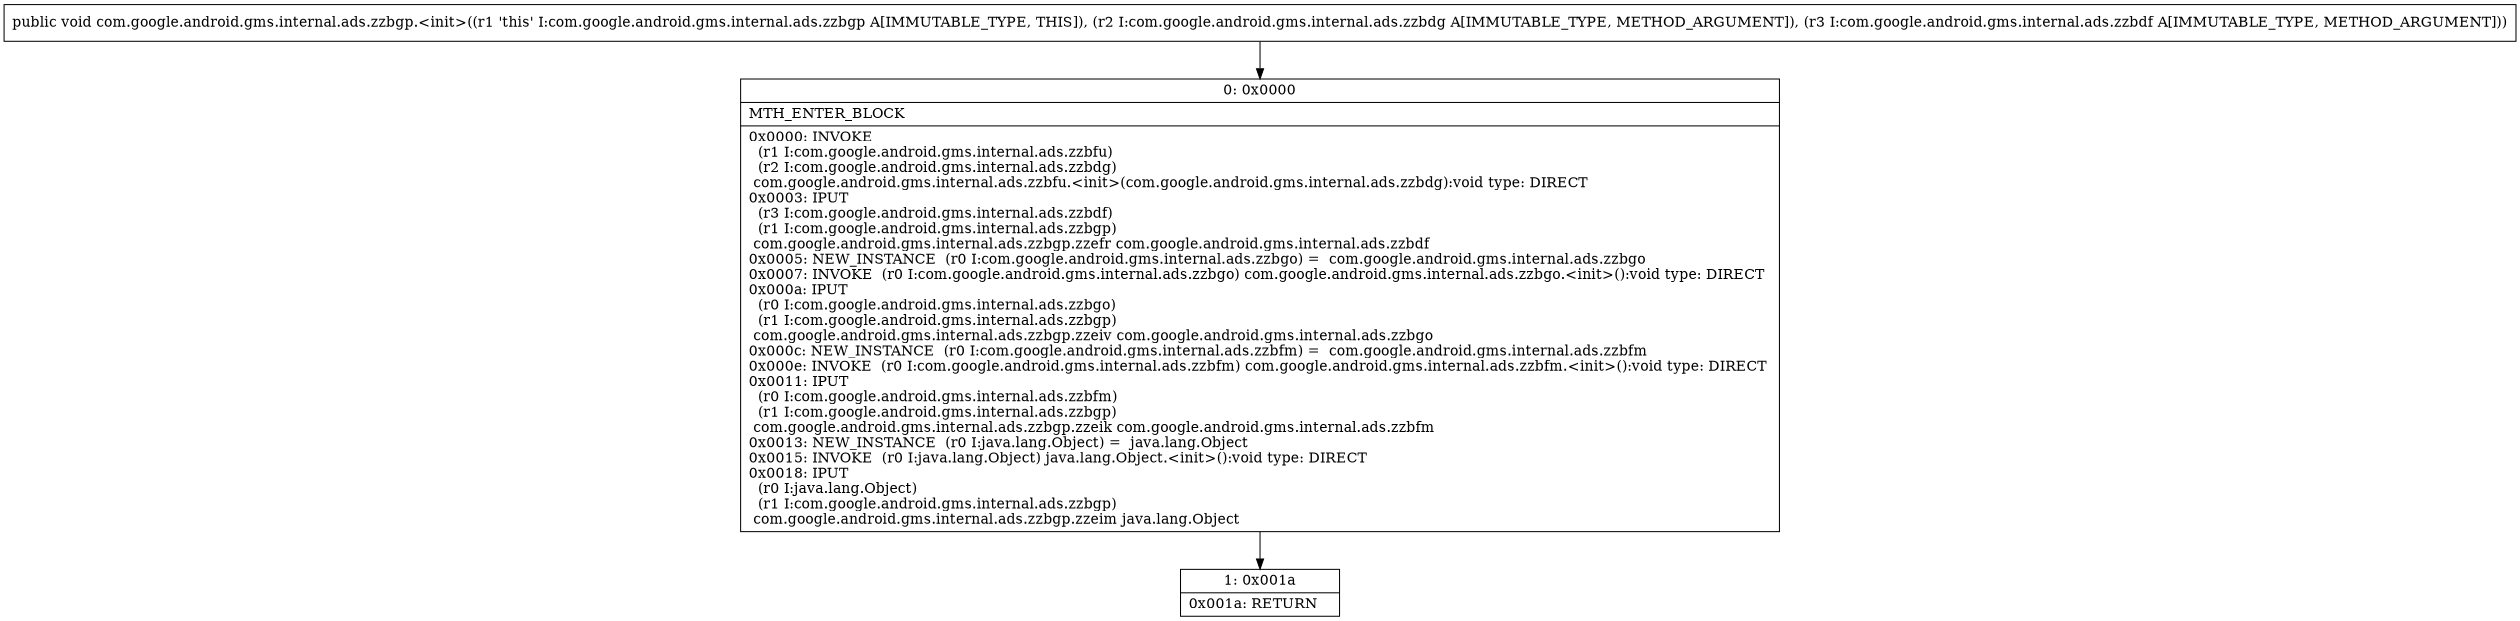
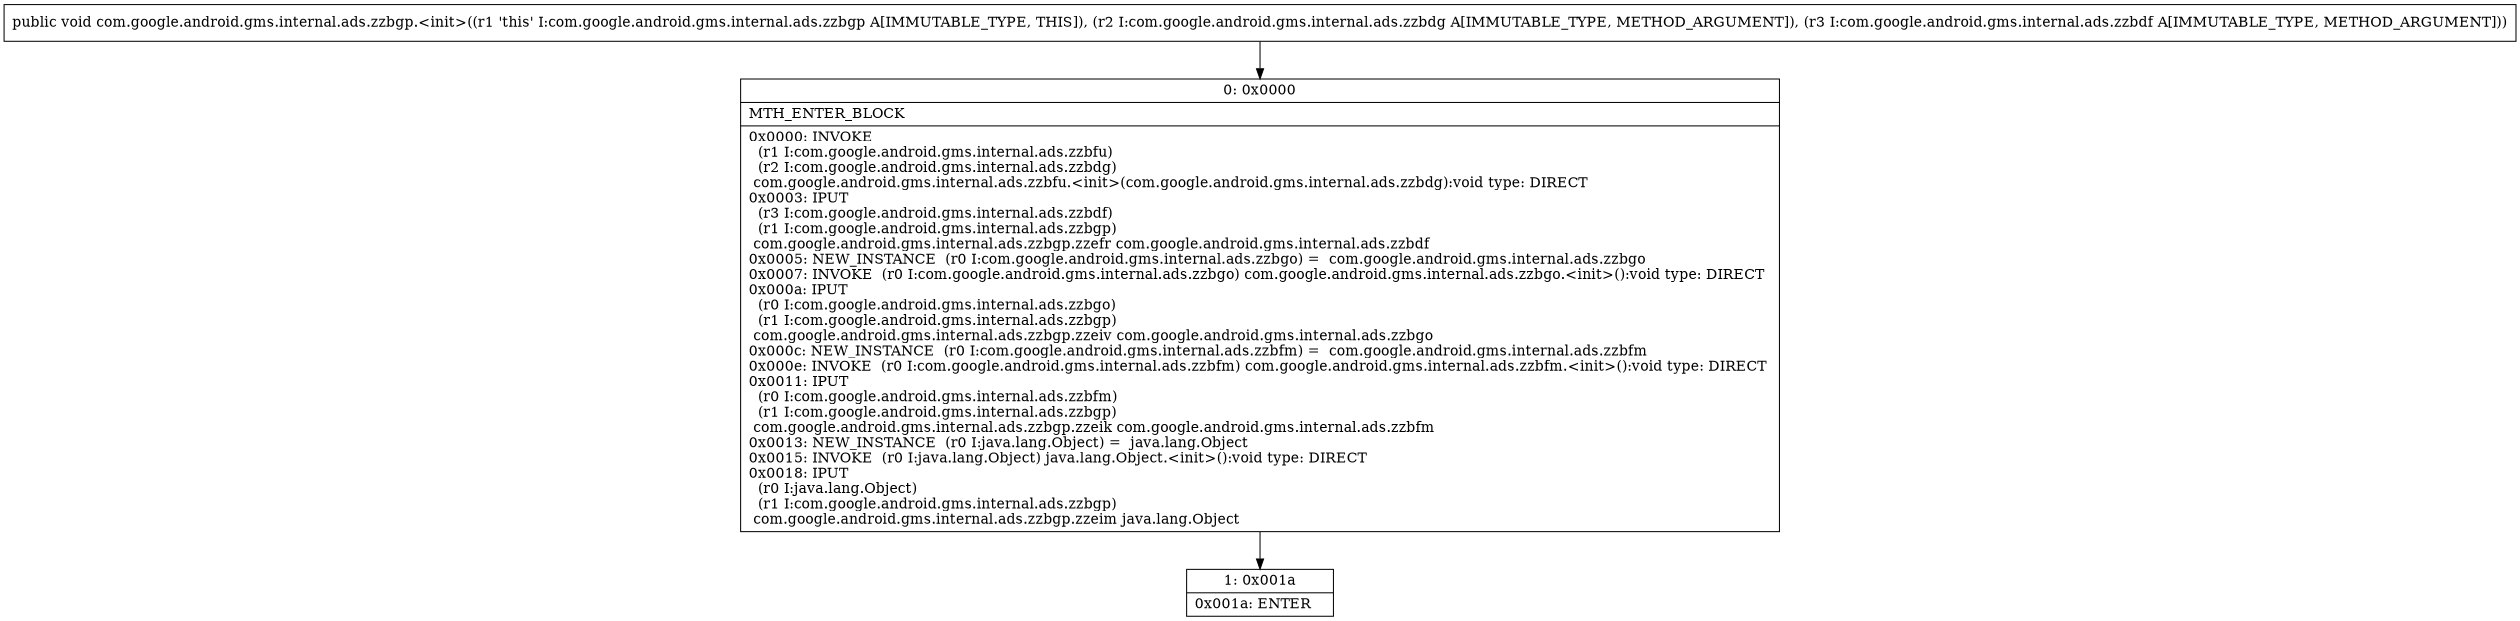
node "1: 0x001a": text "0x001a: RETURN" -> "0x001a: ENTER"
